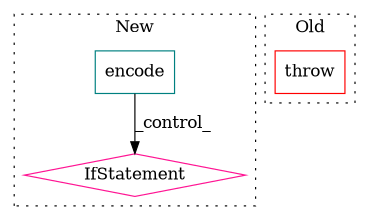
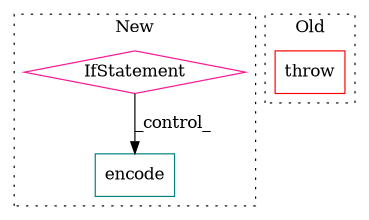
edge "encode" -> "IfStatement": reversed
